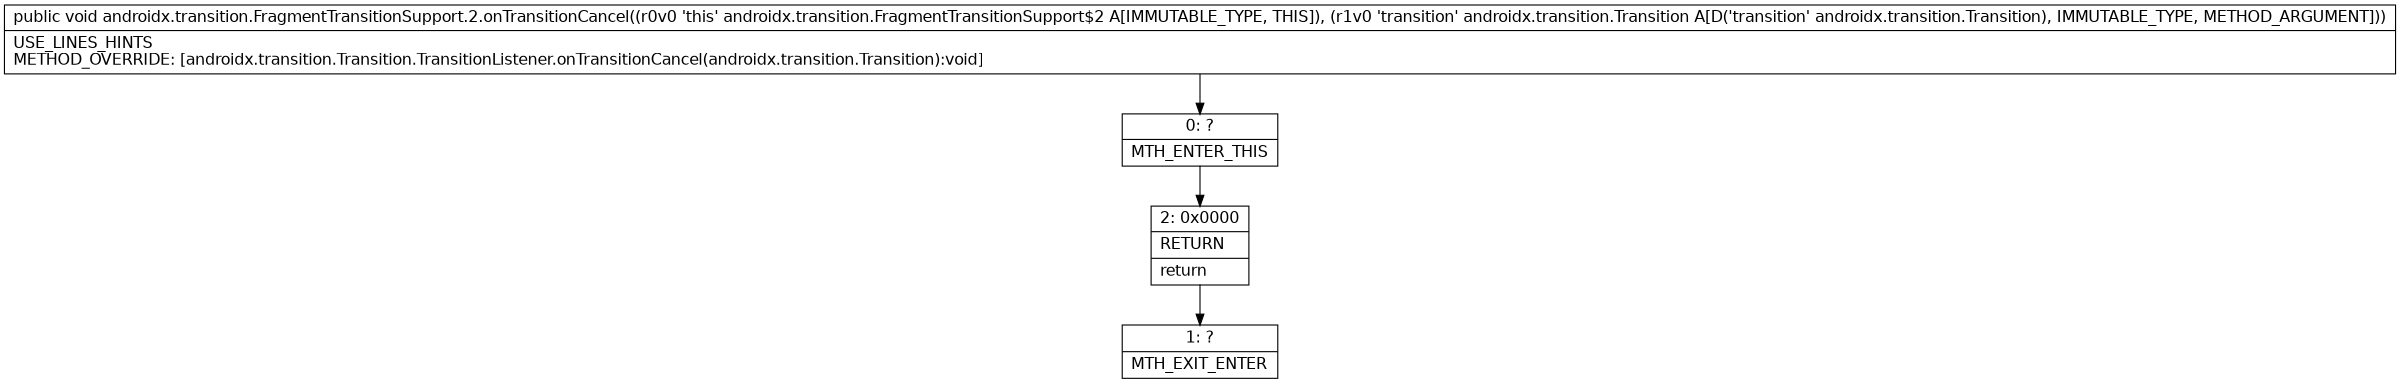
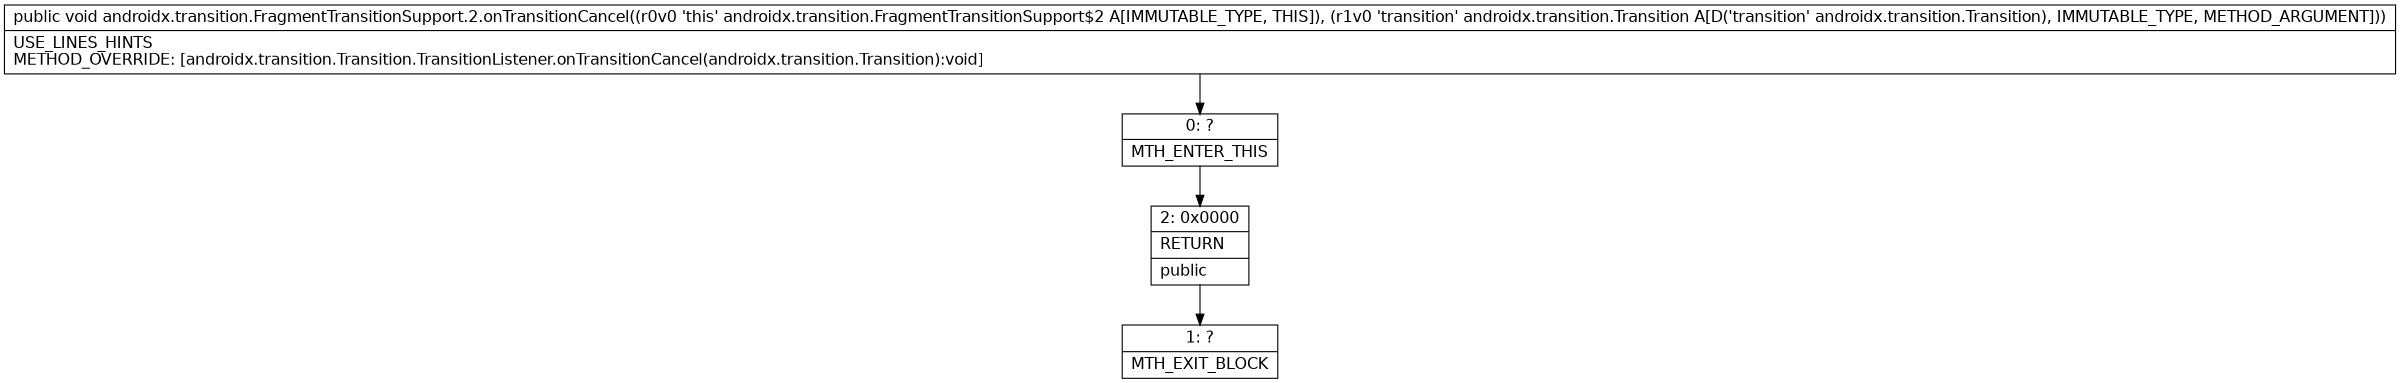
node "2: 0x0000": text "return" -> "public"
node "1: ?": text "MTH_EXIT_ENTER" -> "MTH_EXIT_BLOCK"
